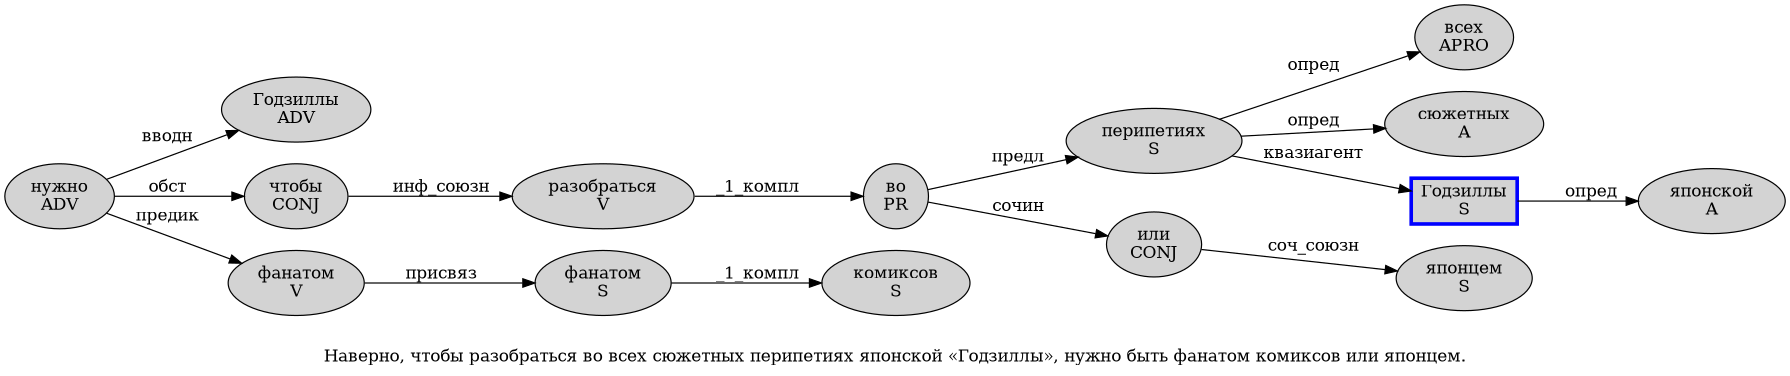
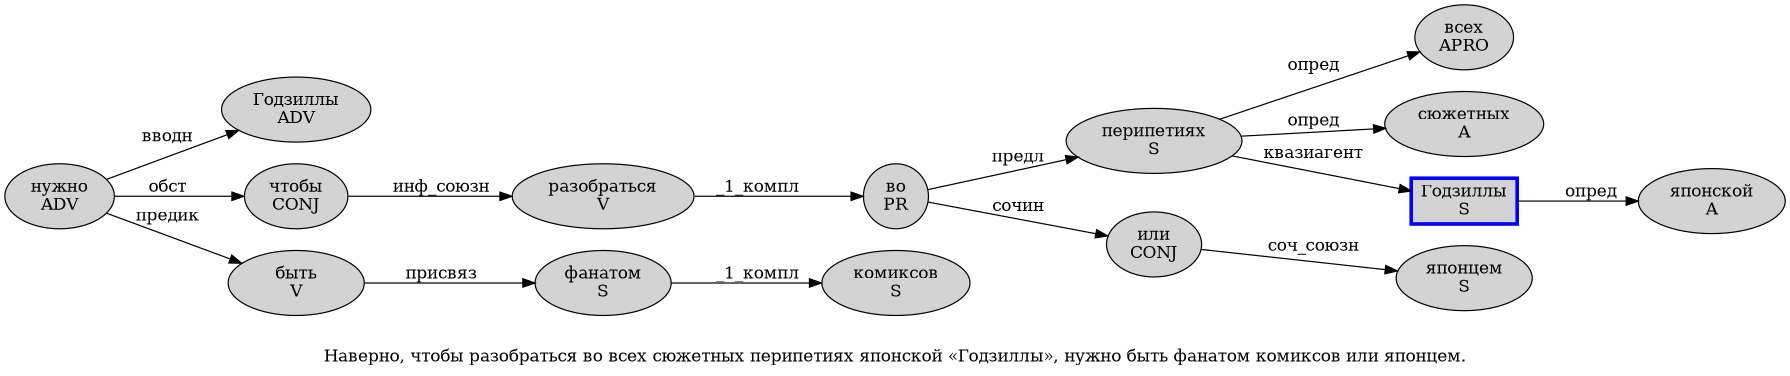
node "фанатом V": label "фанатом V" -> "быть V"
